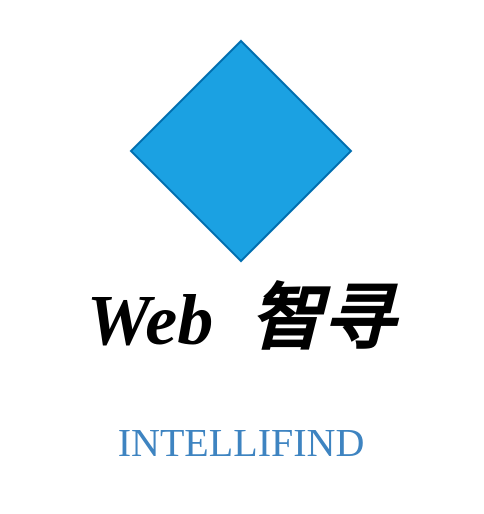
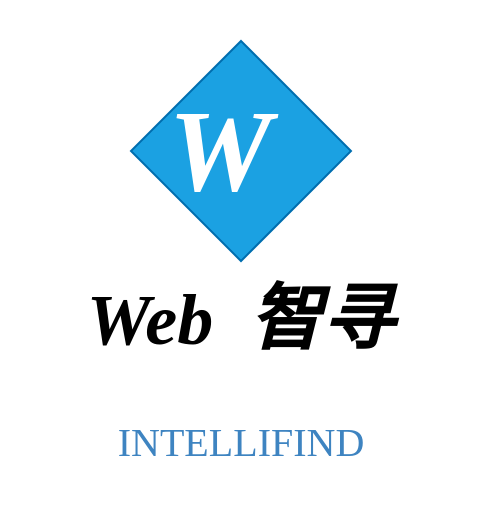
node "W": added
